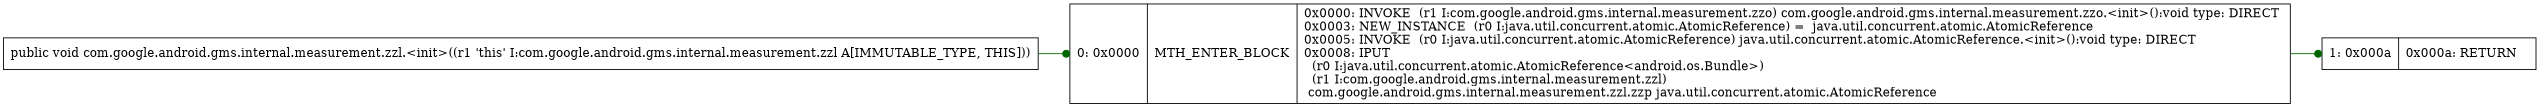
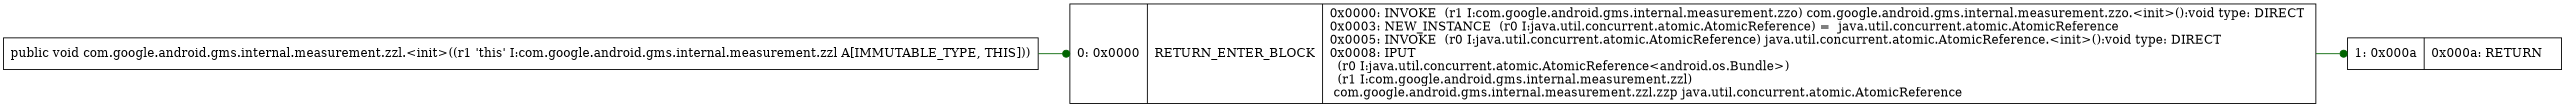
node "0: 0x0000": text "MTH_ENTER_BLOCK" -> "RETURN_ENTER_BLOCK"
